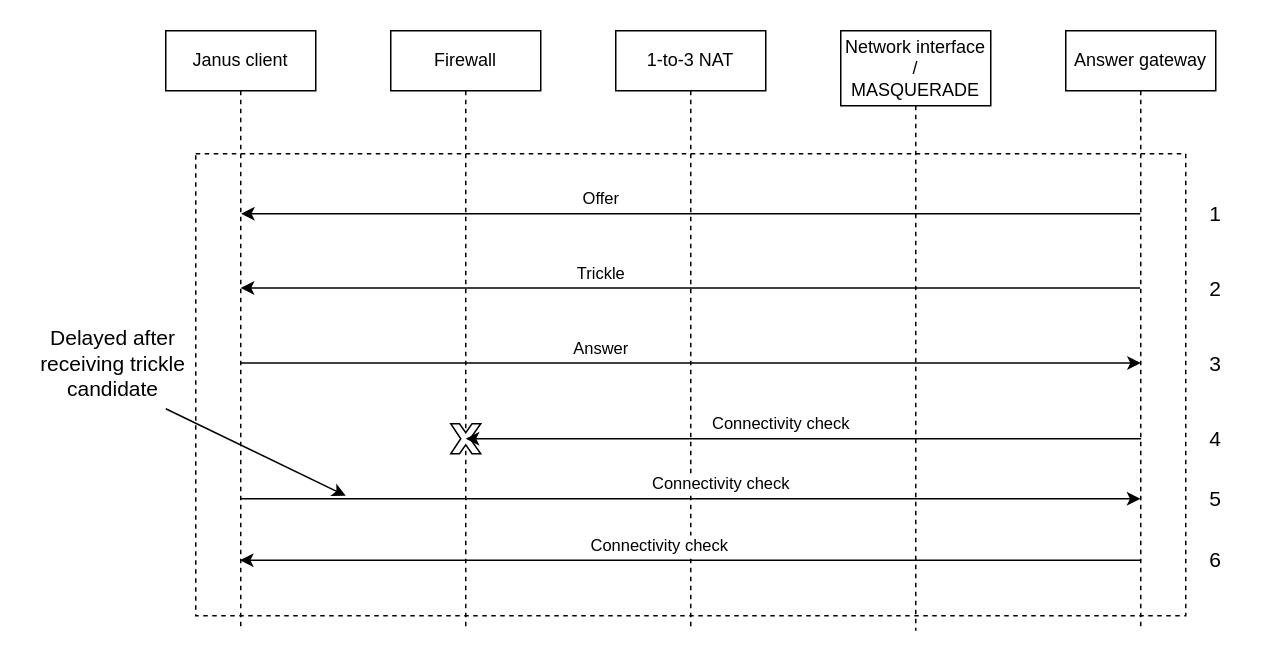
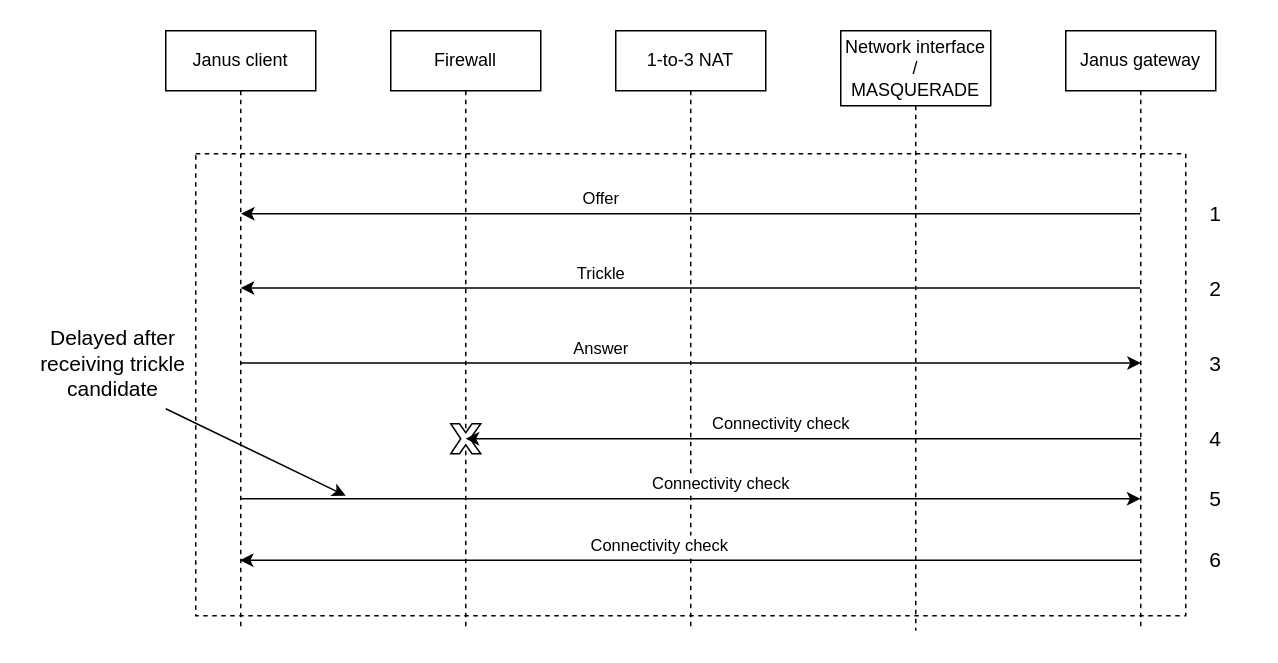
node "Answer gateway": label "Answer gateway" -> "Janus gateway"
